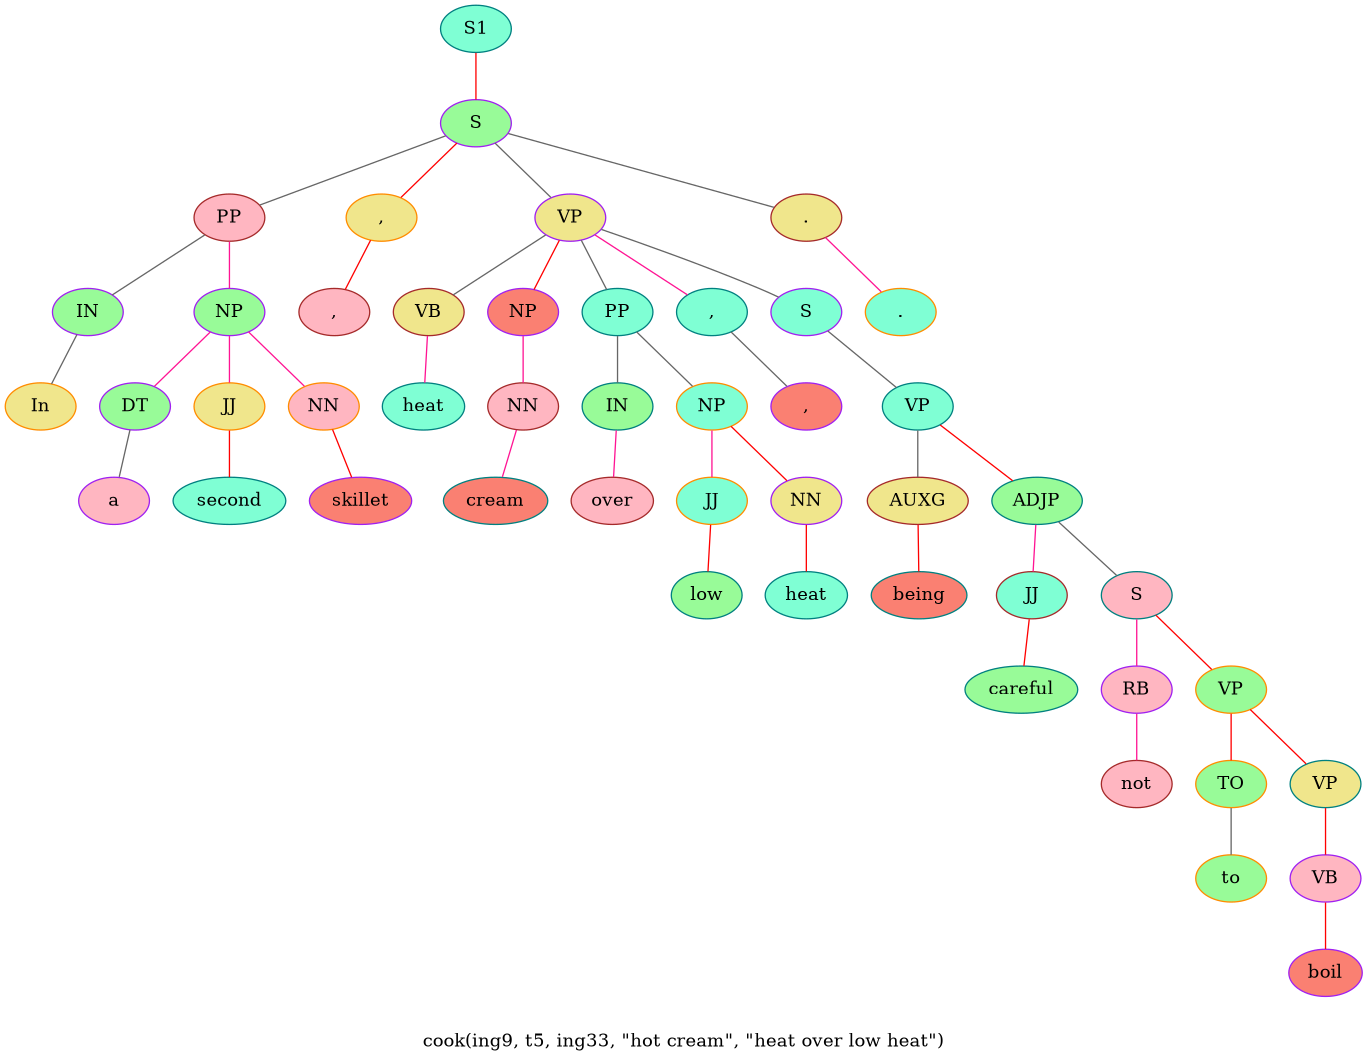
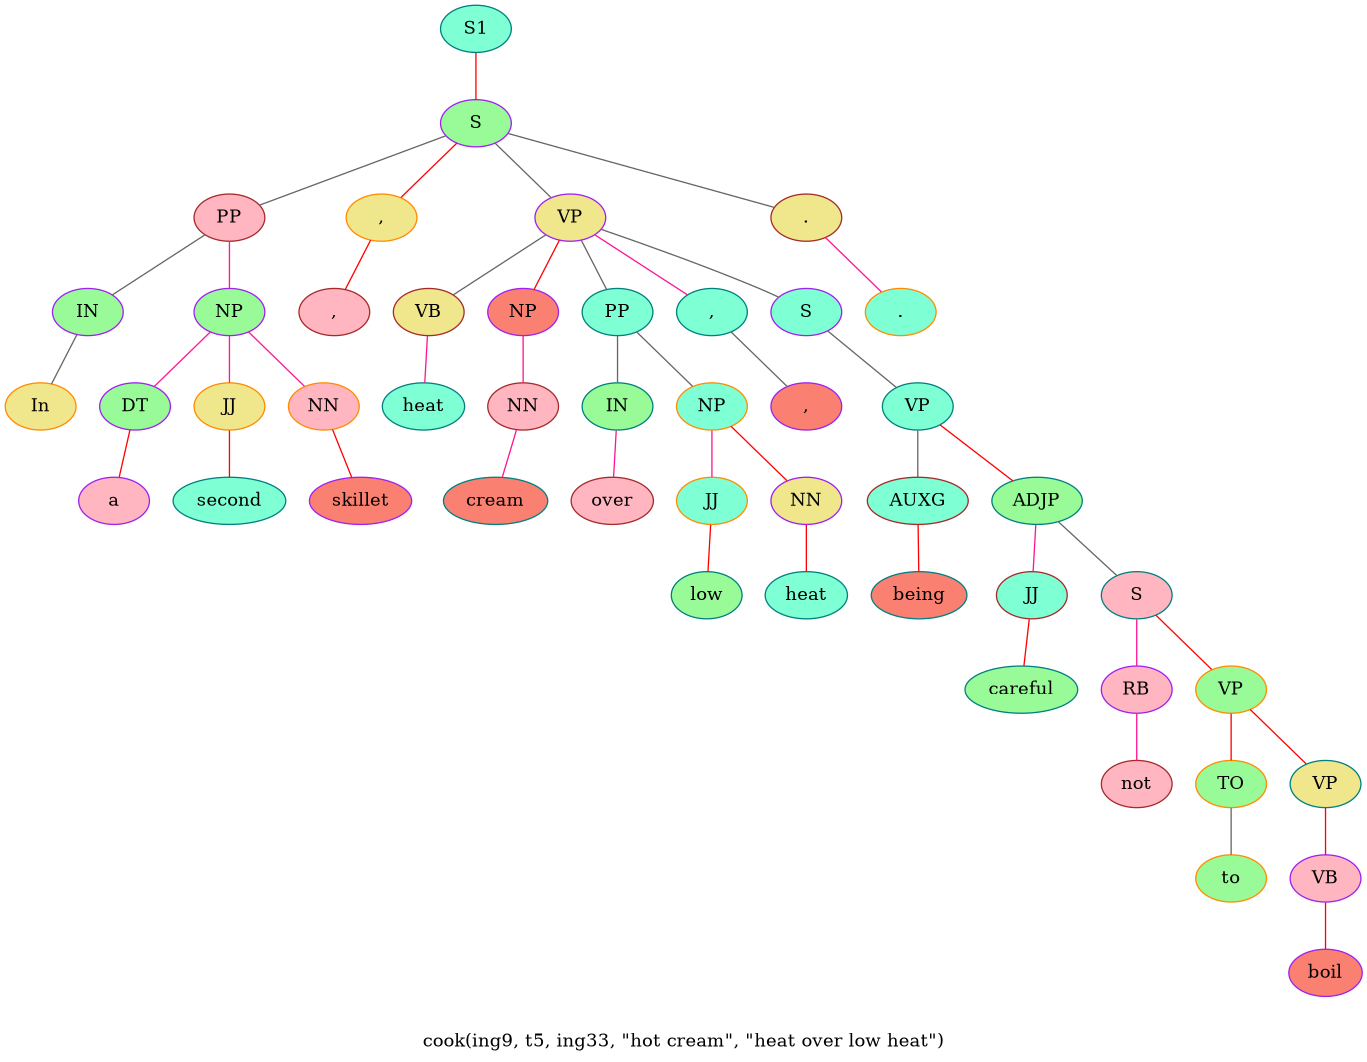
edge "DT" -- "a": color gray40 -> red
node "AUXG": fillcolor khaki -> aquamarine
